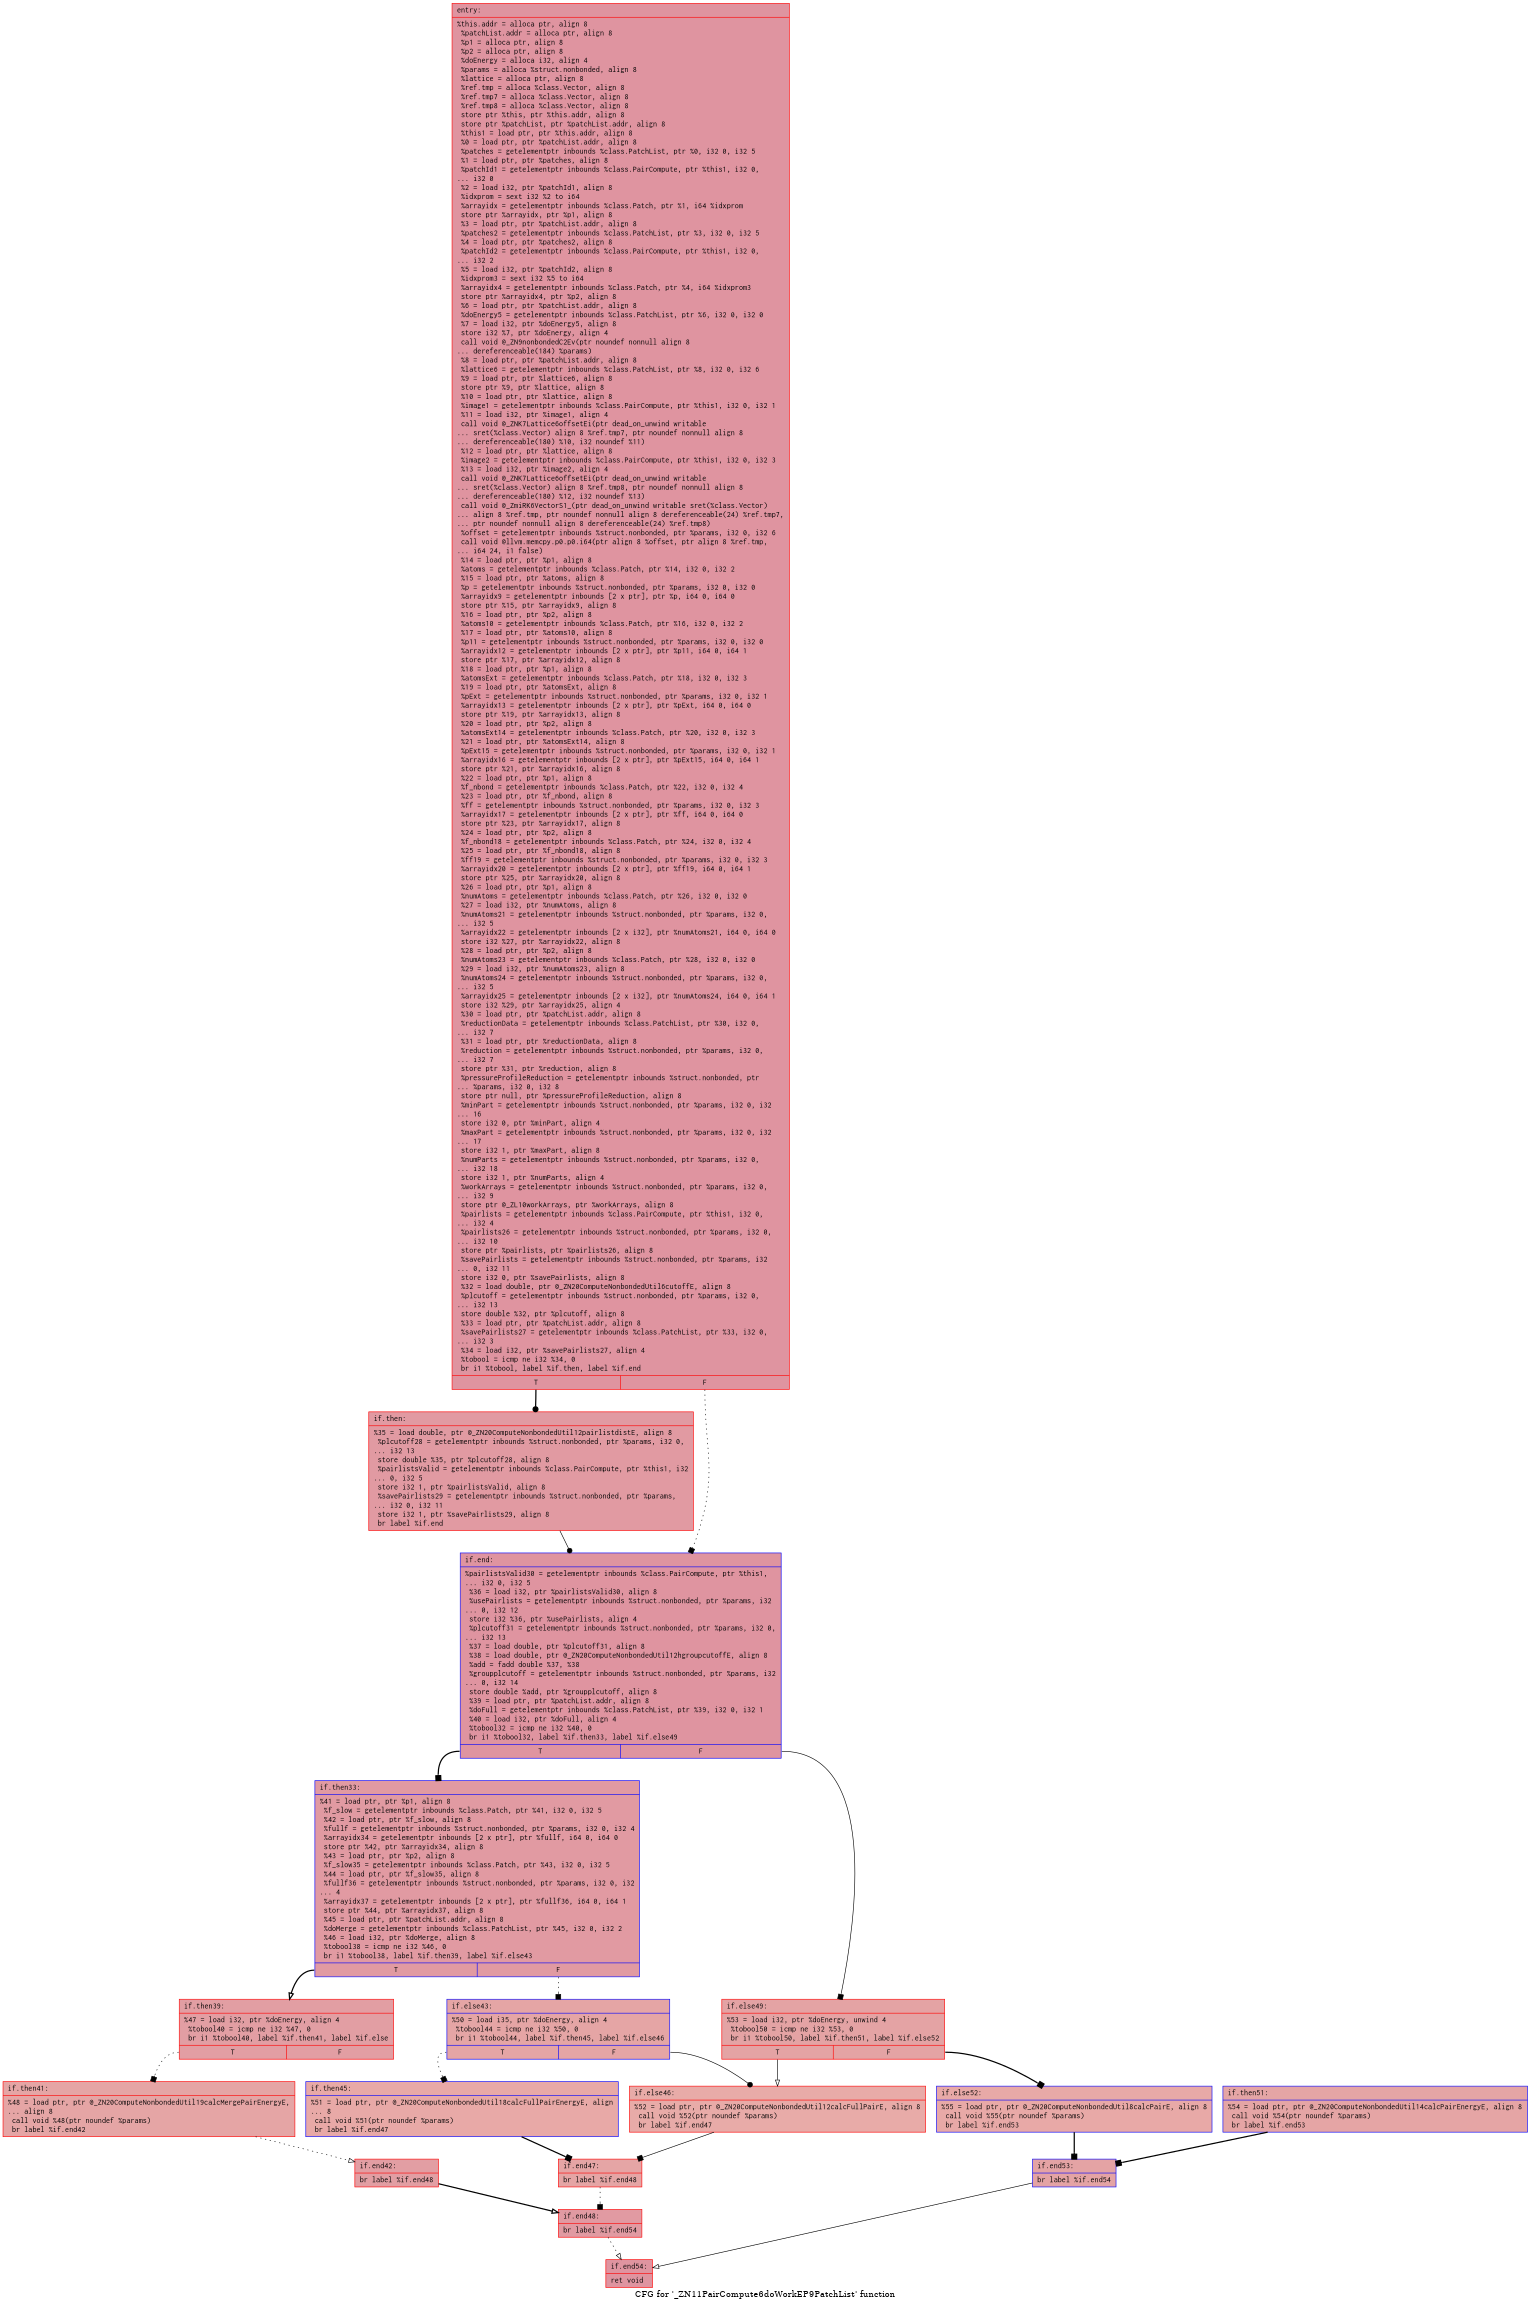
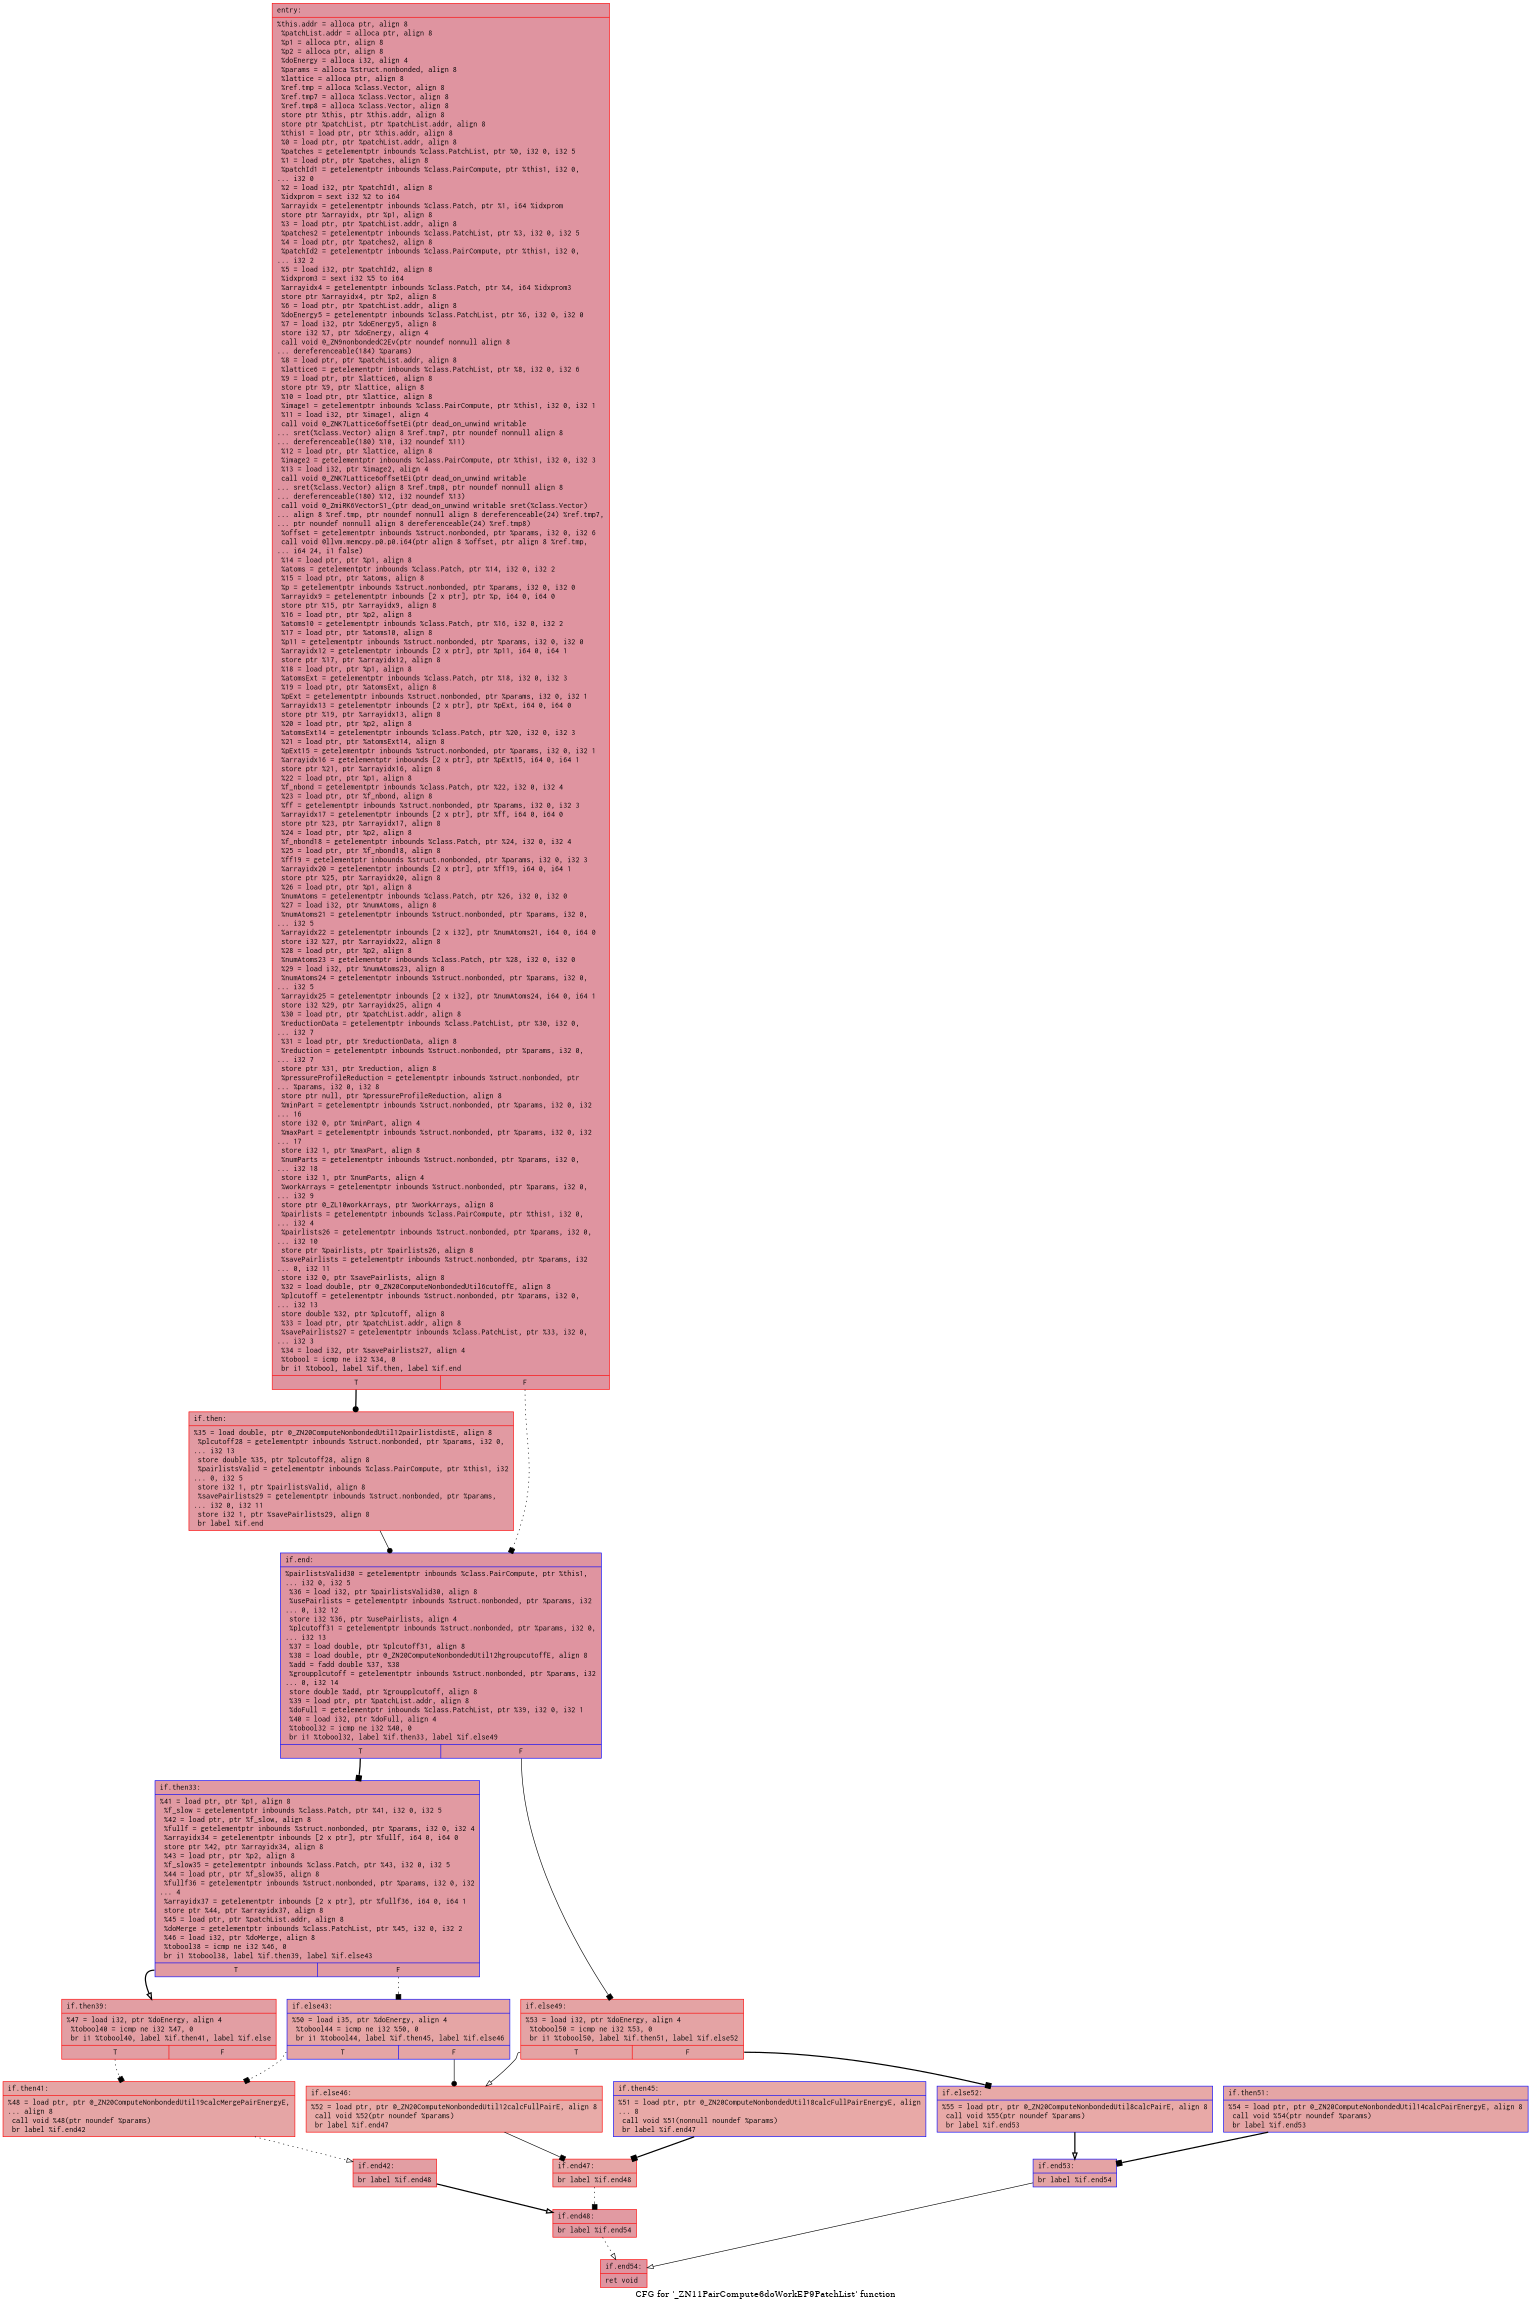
node "if.else49:": text "%53 = load i32, ptr %doEnergy, unwind 4" -> "%53 = load i32, ptr %doEnergy, align 4"
edge "if.else43:" -> "if.then45:": now "if.else43:" -> "if.then41:"
node "if.then45:": text "call void %51(ptr noundef %params)" -> "call void %51(nonnull noundef %params)"
edge "if.else52:" -> "if.end53:": arrowhead box -> onormal
